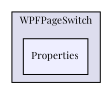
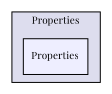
cluster "WPFPageSwitch": label "WPFPageSwitch" -> "Properties"
